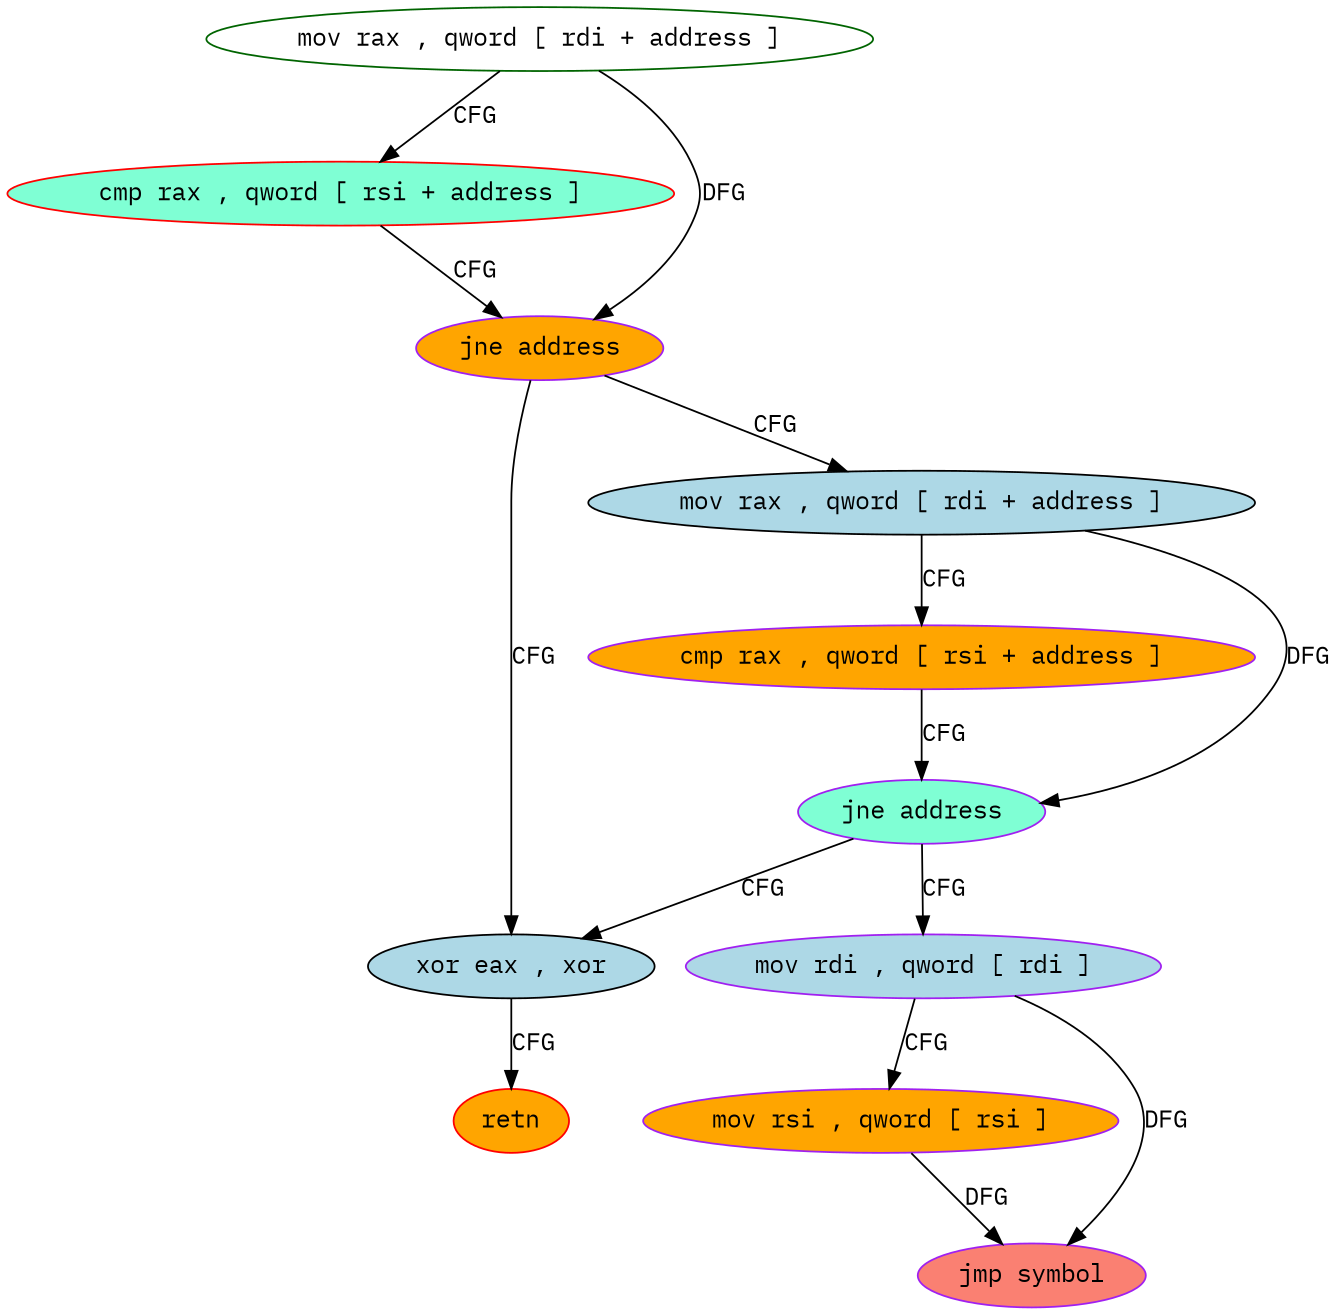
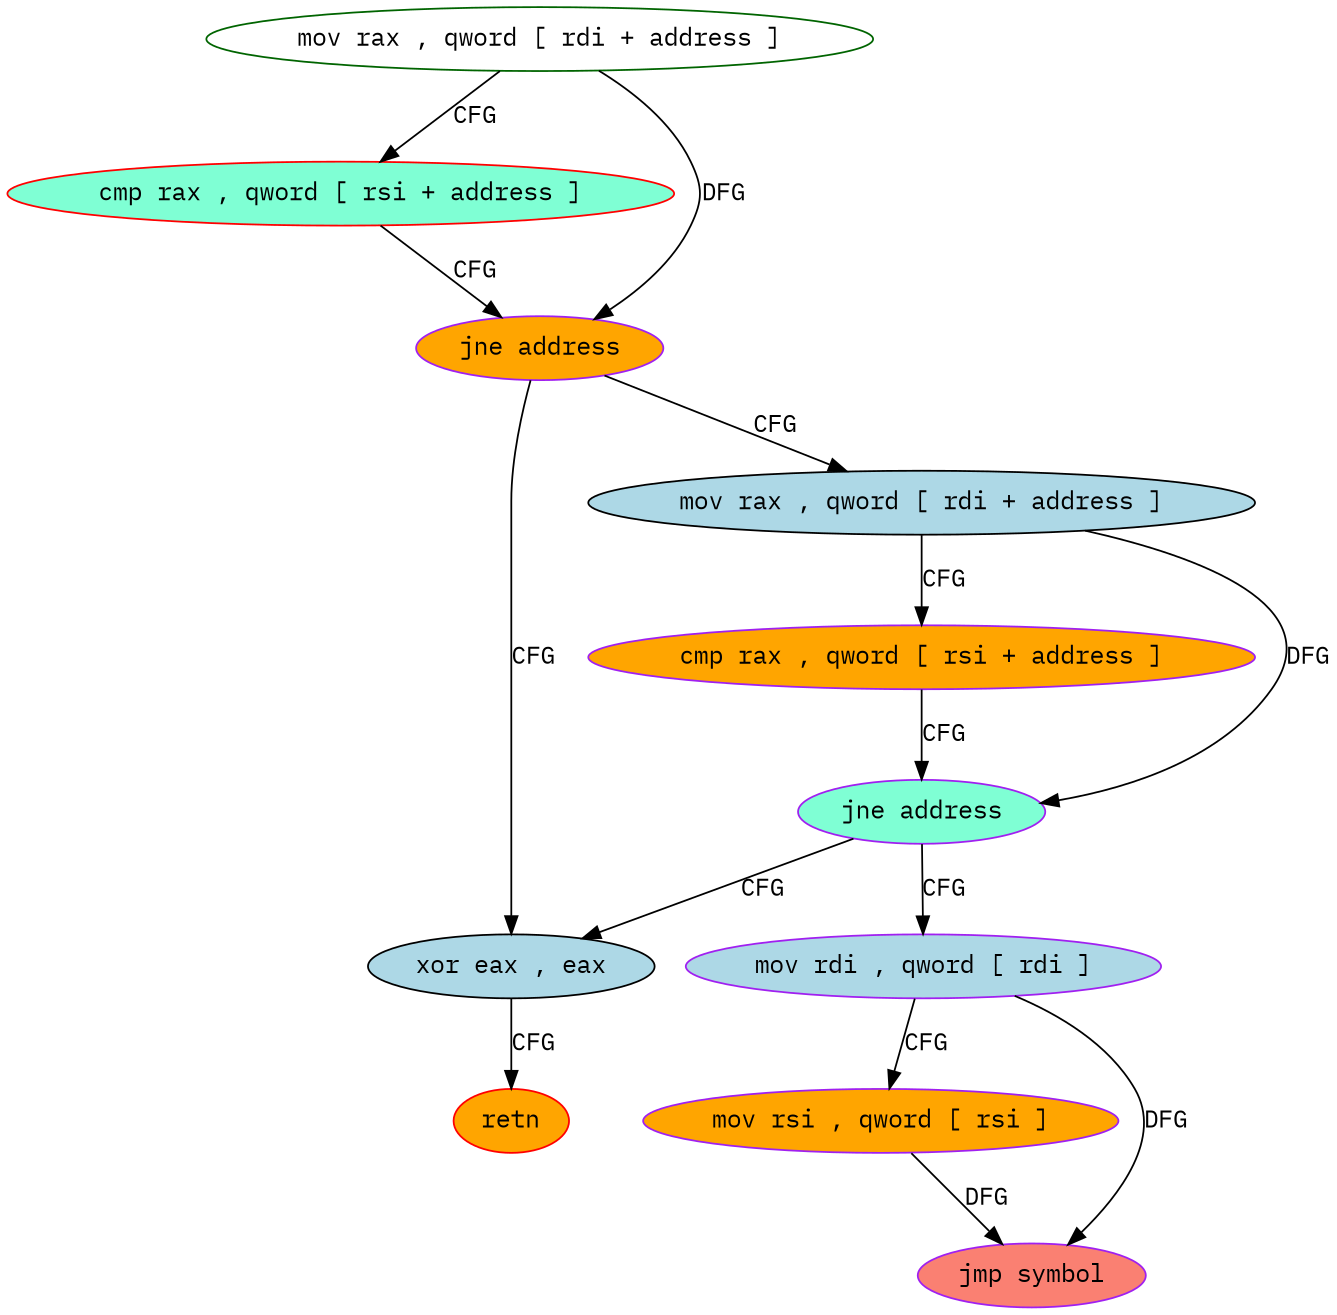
node "xor eax , xor": label "xor eax , xor" -> "xor eax , eax"
